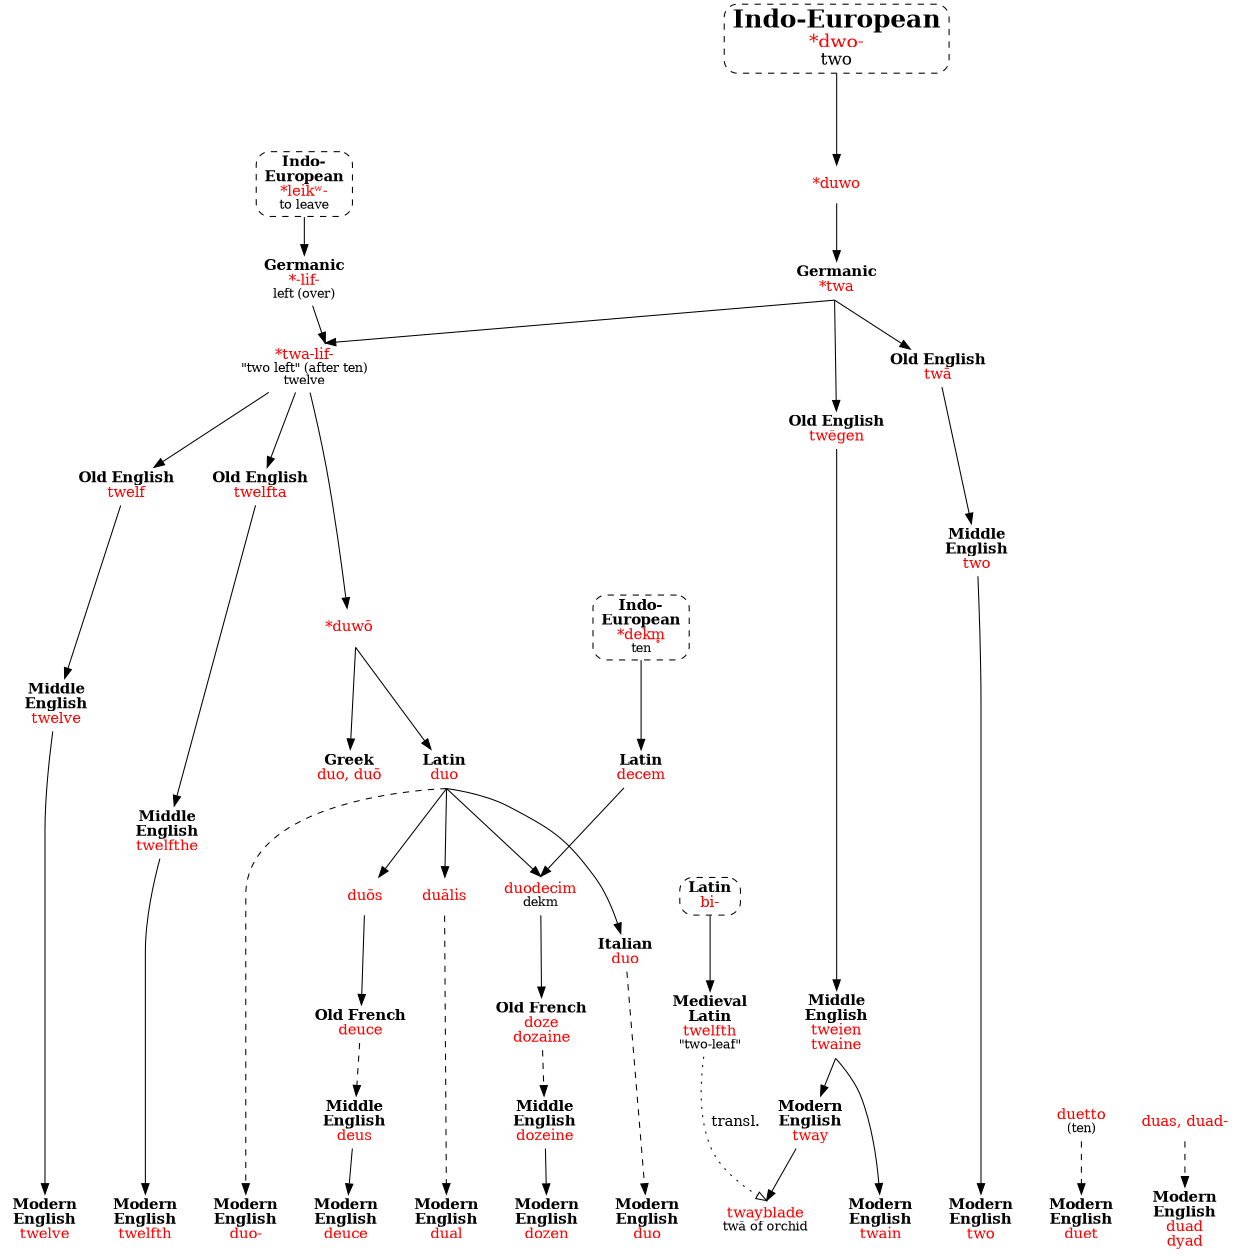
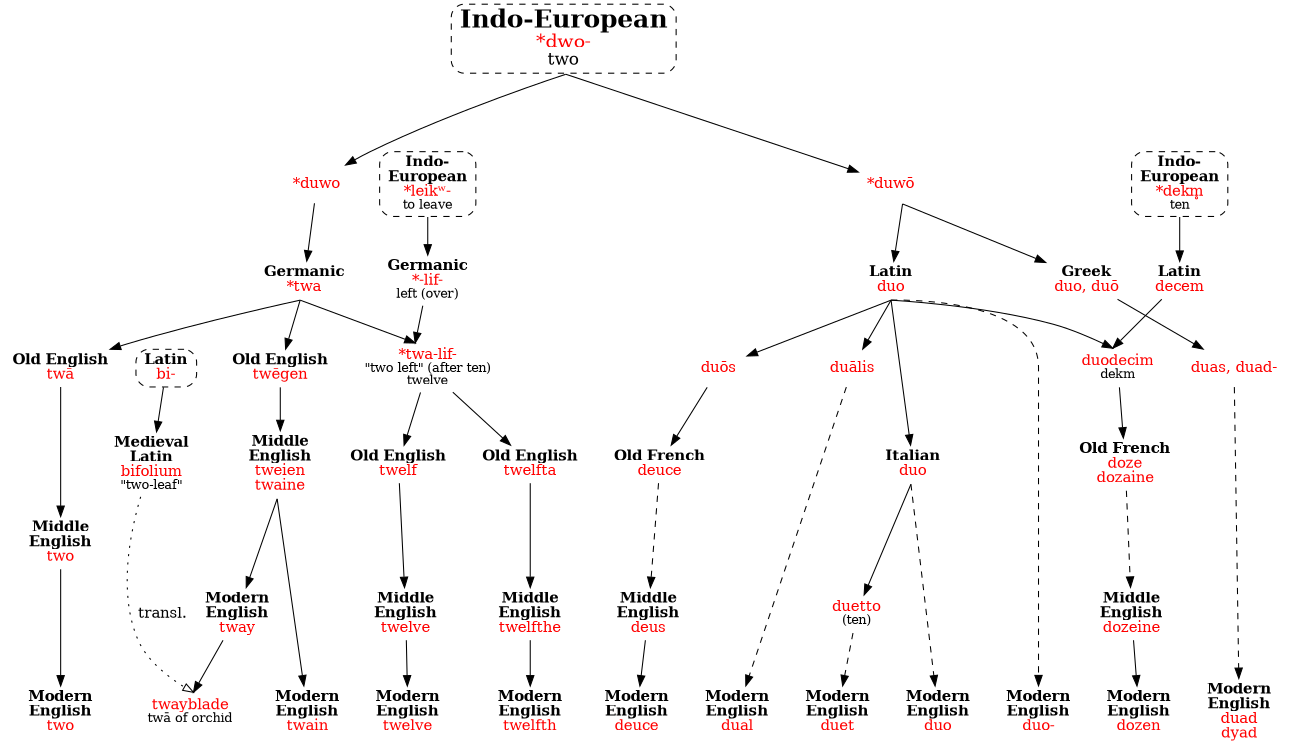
edge "Greek" -> "duas, duad-": added
edge "*twa-lif-" -> "*duwō": now "Indo-European" -> "*duwō"
edge "Italian" -> "duetto": added
node "Medieval": text "twelfth" -> "bifolium"
